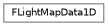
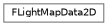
node "FLightMapData1D": label "FLightMapData1D" -> "FLightMapData2D"
